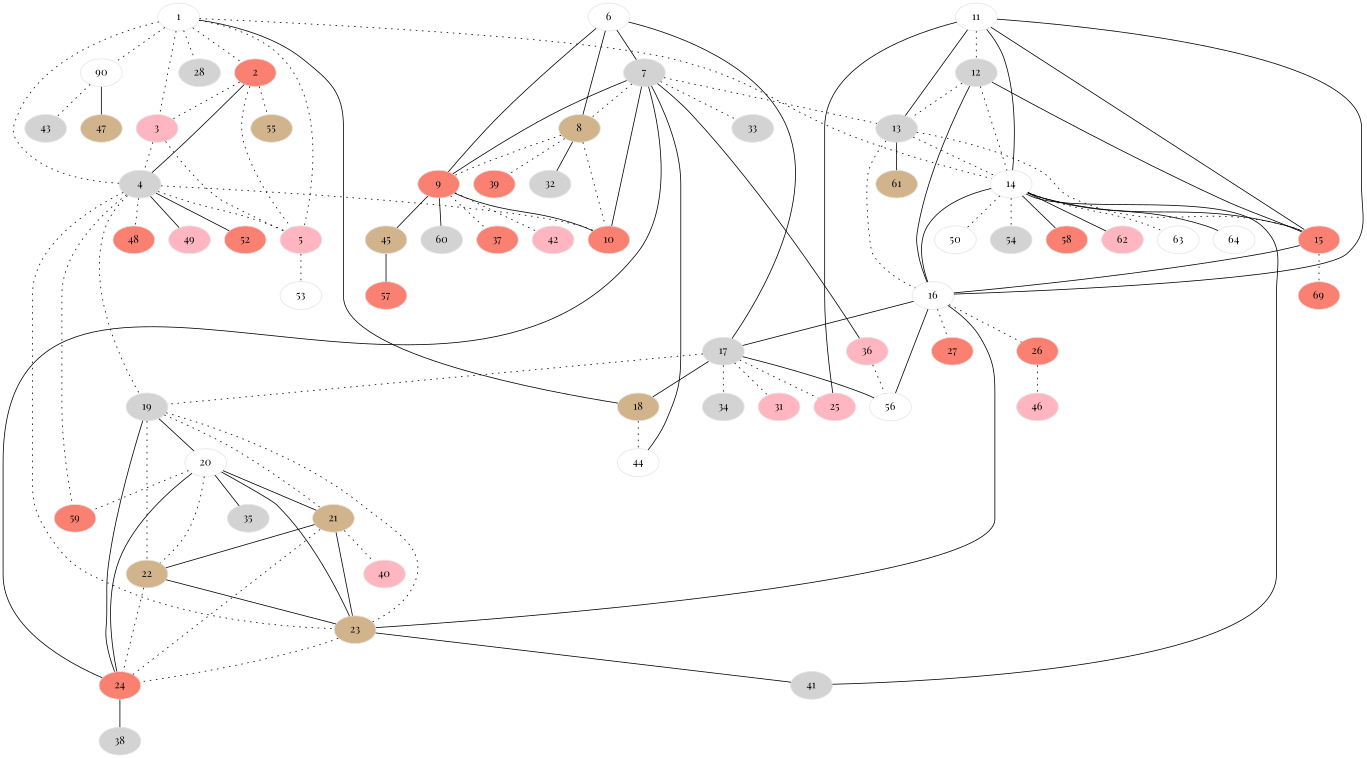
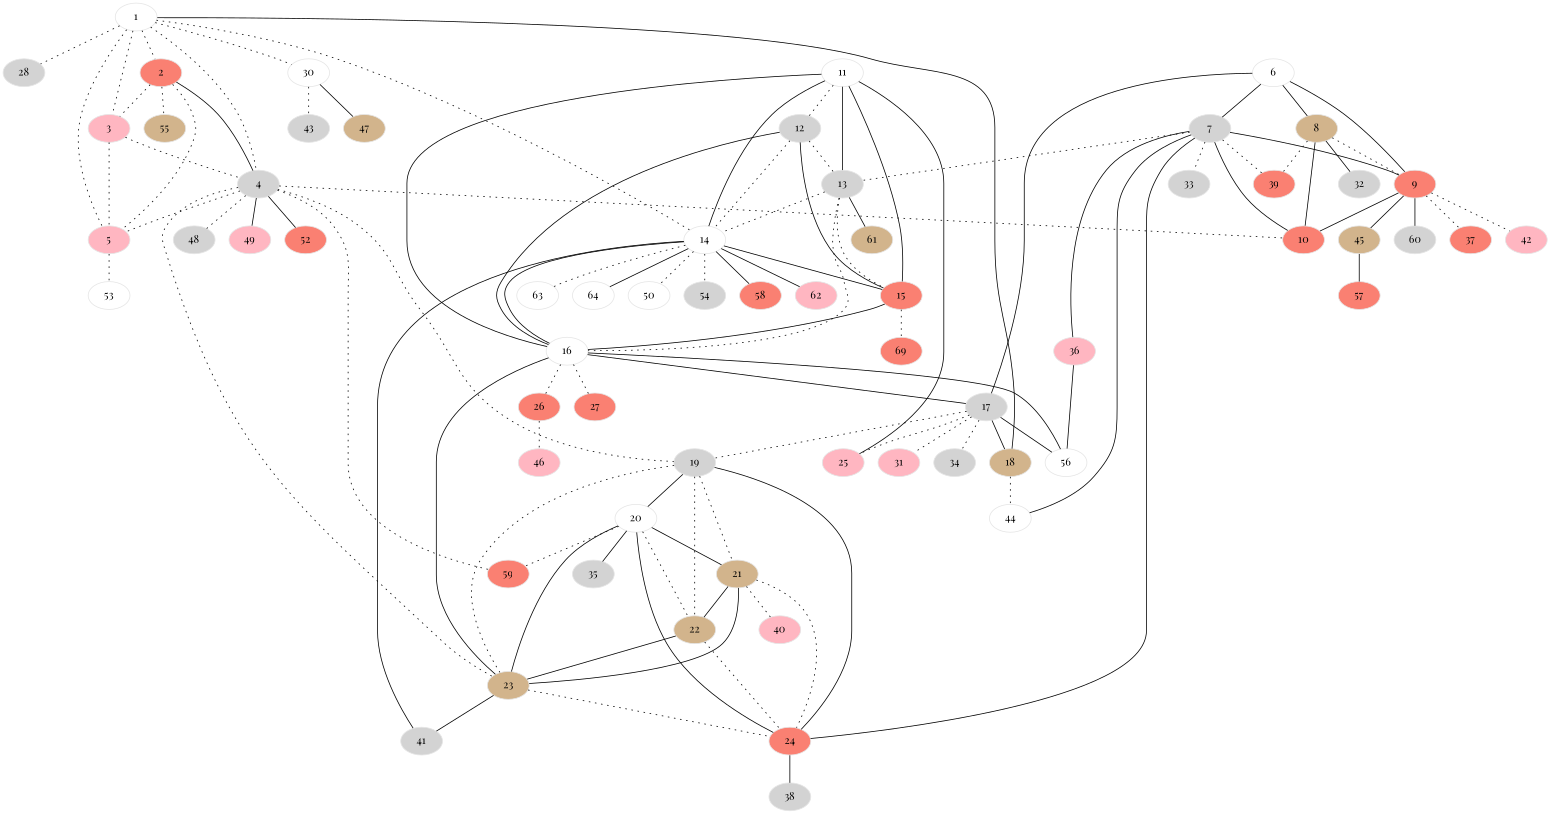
node "90": label "90" -> "30"
edge "7" -- "8": now "7" -- "39"
edge "8" -- "10": style dotted -> solid
node "48": fillcolor salmon -> lightgrey
edge "36" -- "56": style dotted -> solid
